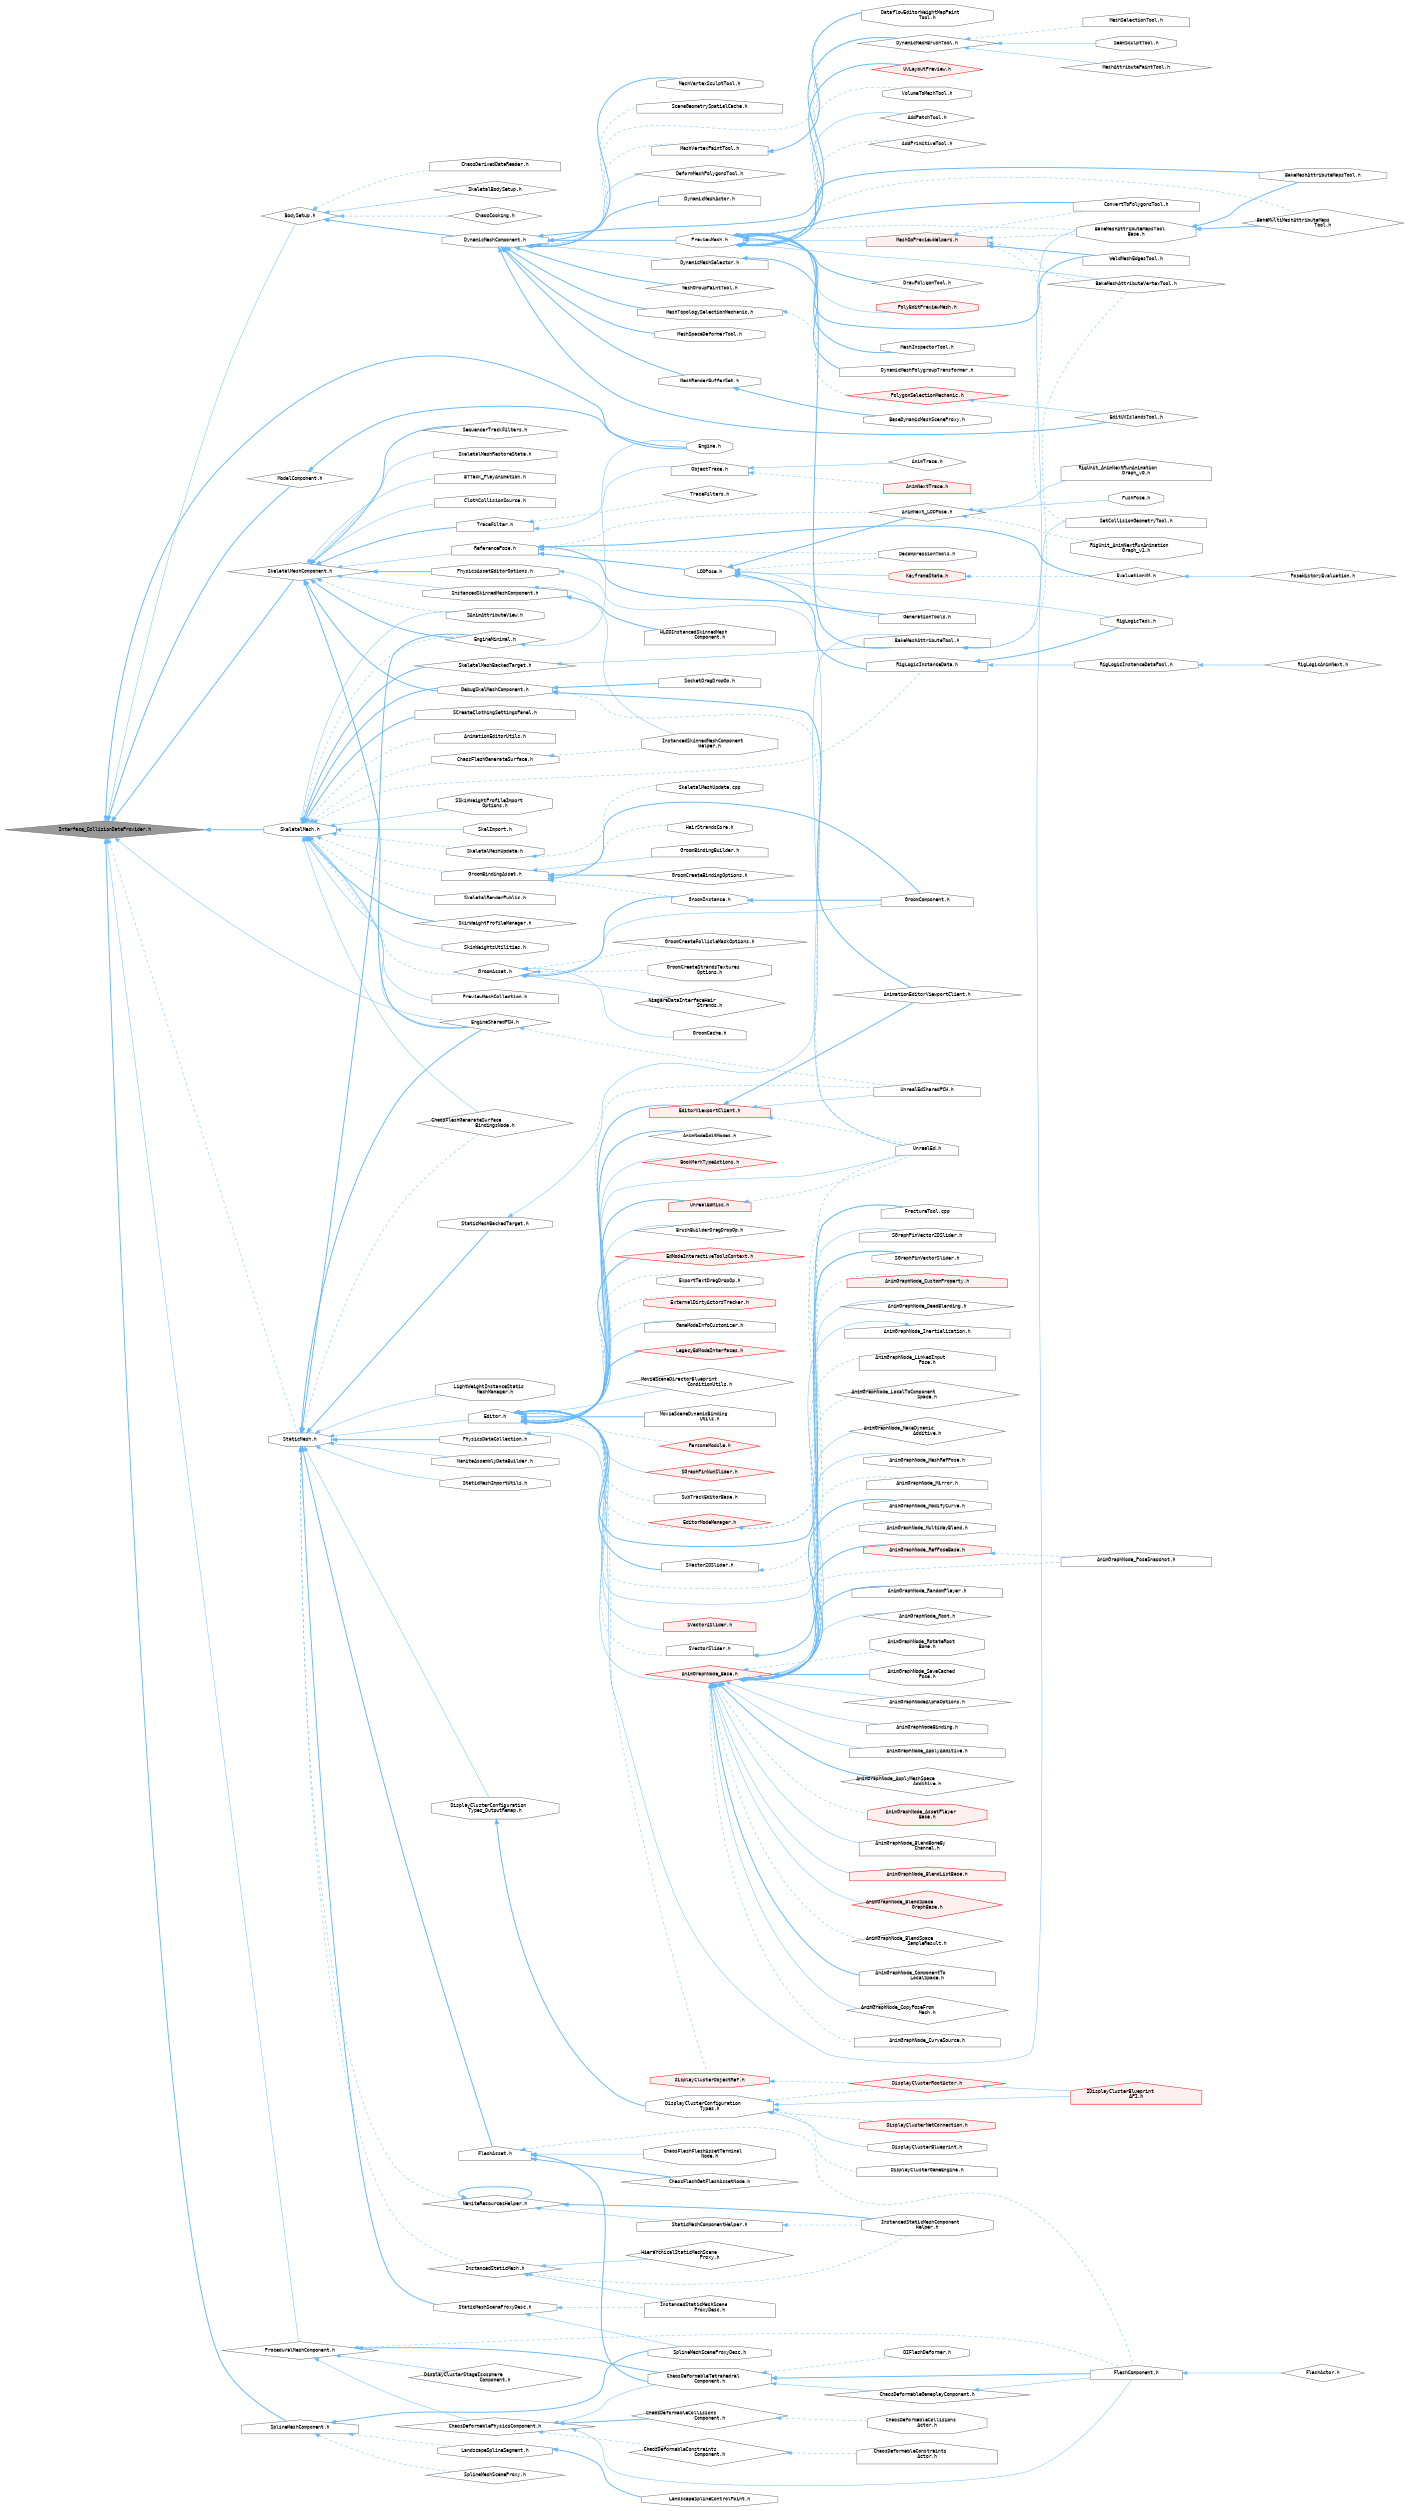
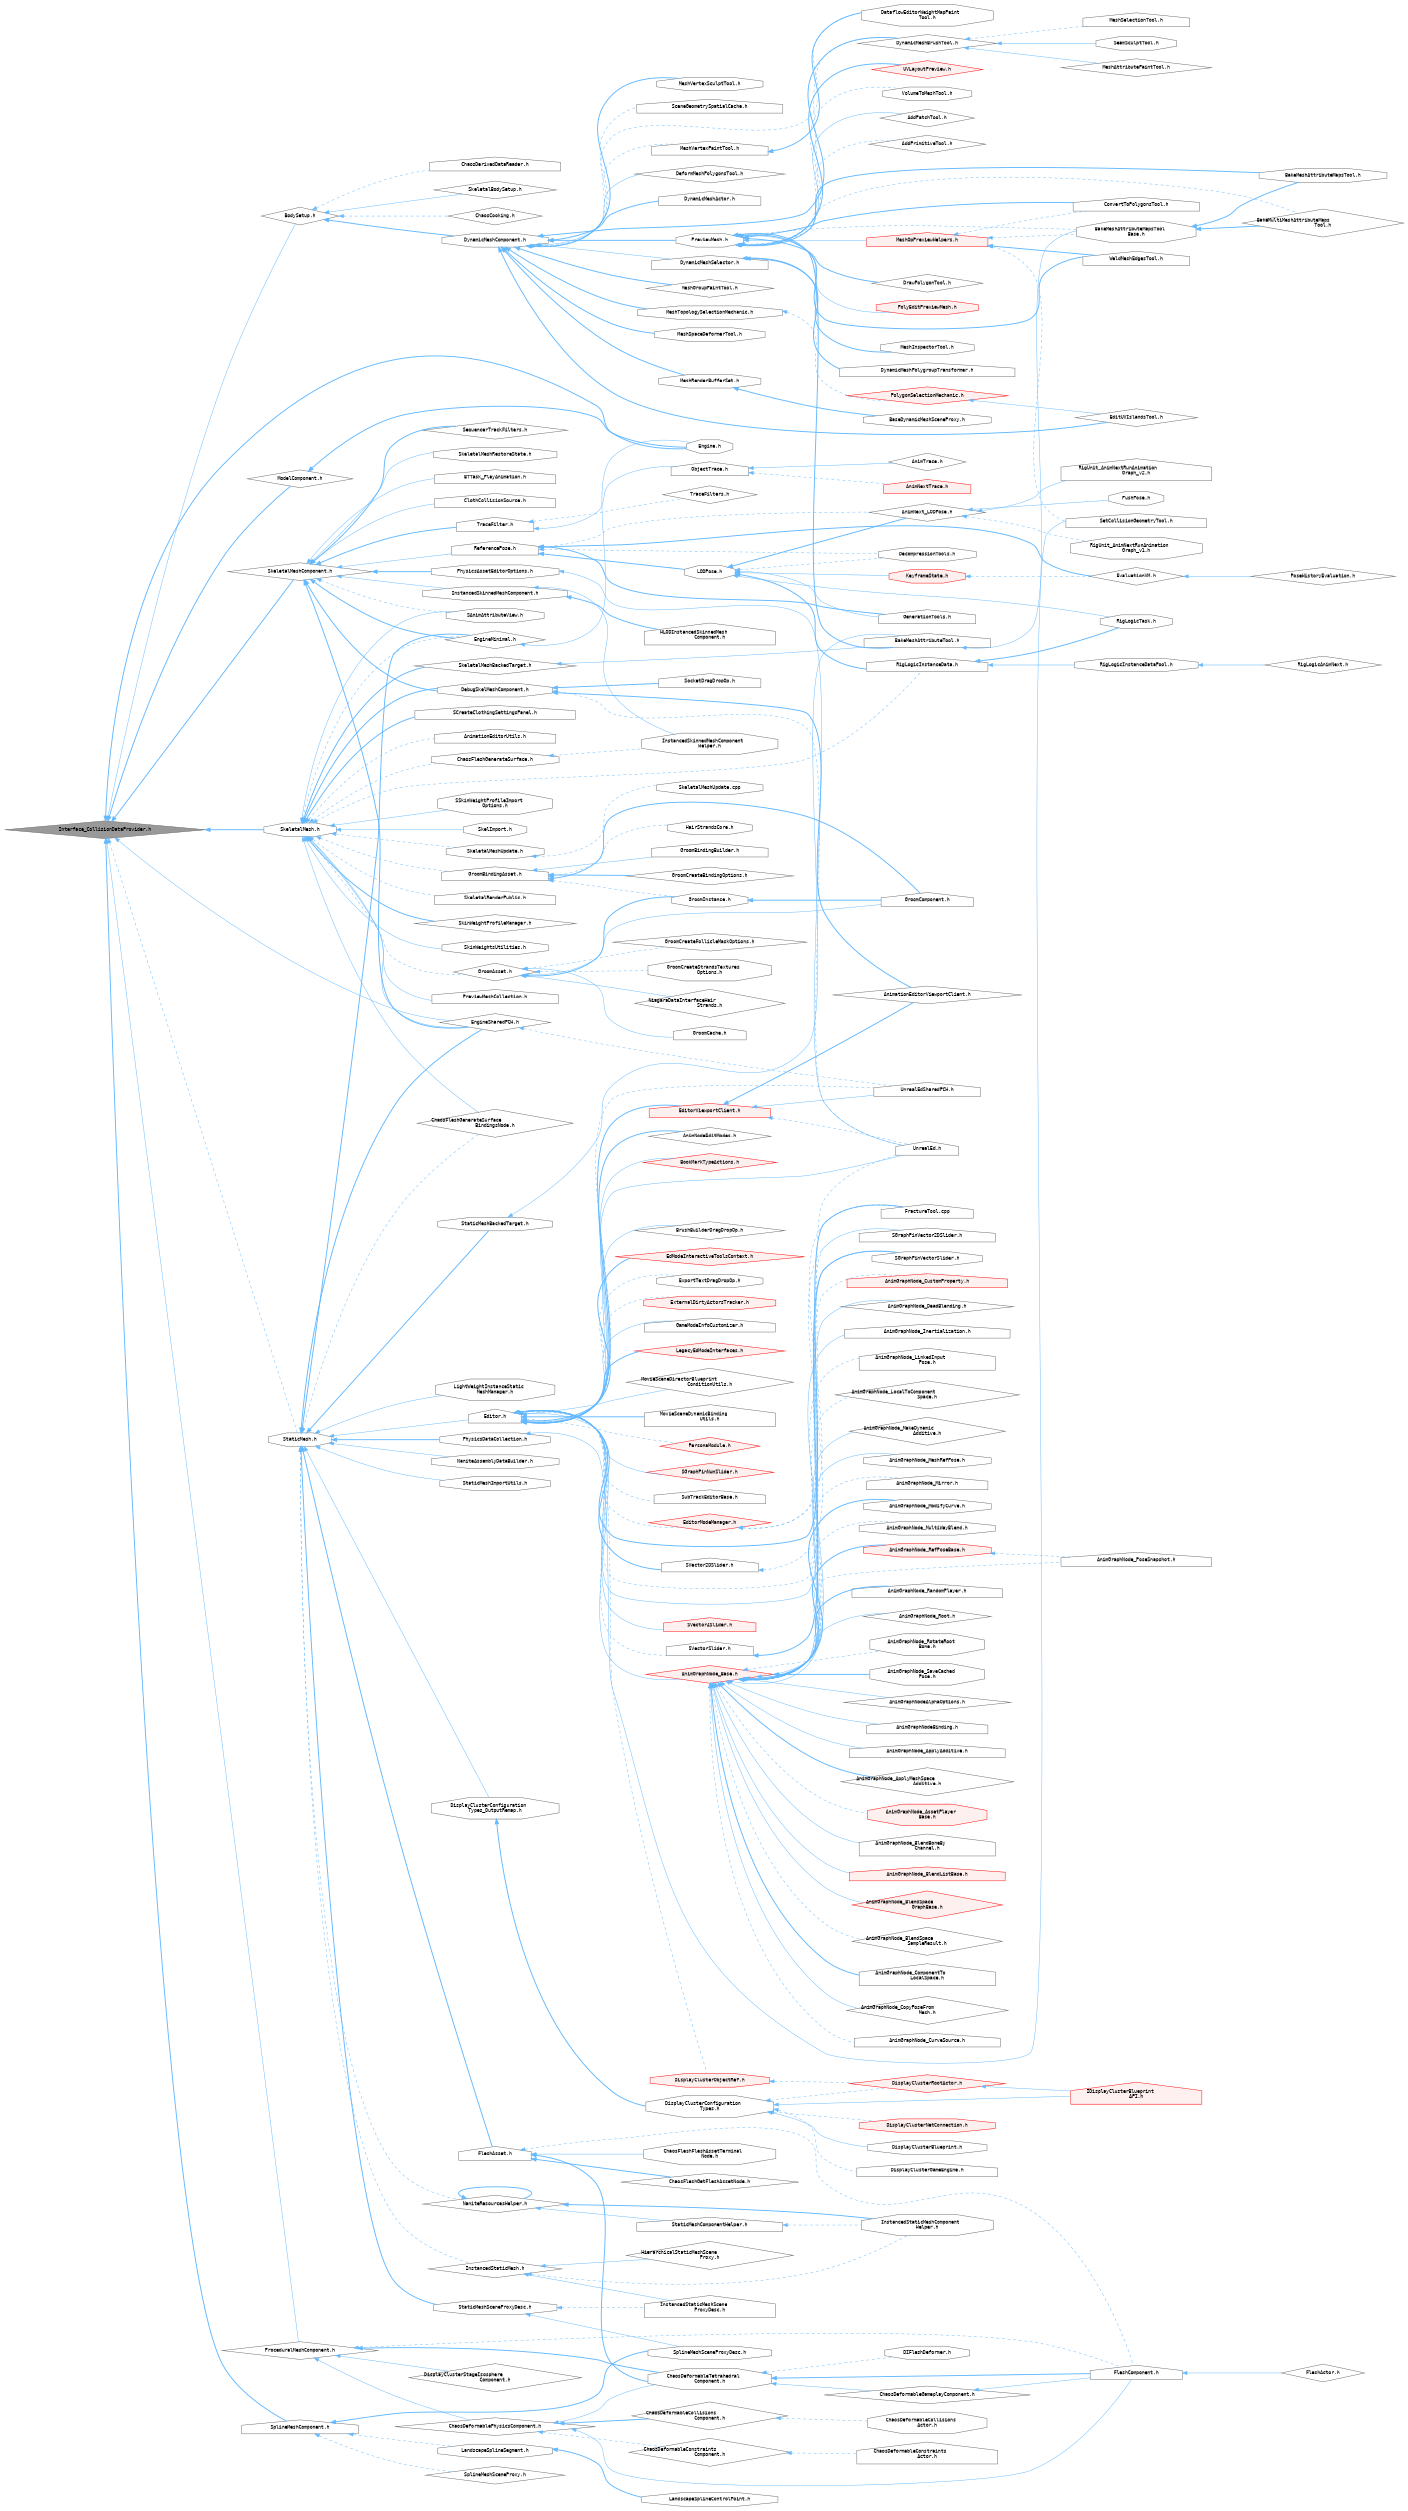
node "MeshOpPreviewHelpers.h": color grey40 -> red
node "BakeMeshAttributeVertexTool.h": removed
edge "MeshInspectorTool.h" -> "PreviewMesh.h": now "MeshInspectorTool.h" -> "DynamicMeshSelector.h"
node "RigUnit_AnimNextRunAnimation Graph_v0.h": label "RigUnit_AnimNextRunAnimation Graph_v0.h" -> "RigUnit_AnimNextRunAnimation Graph_v2.h"
node "UnrealEdMisc.h": removed
edge "AnimGraphNode_Base.h" -> "AnimGraphNode_Inertialization.h": reversed
